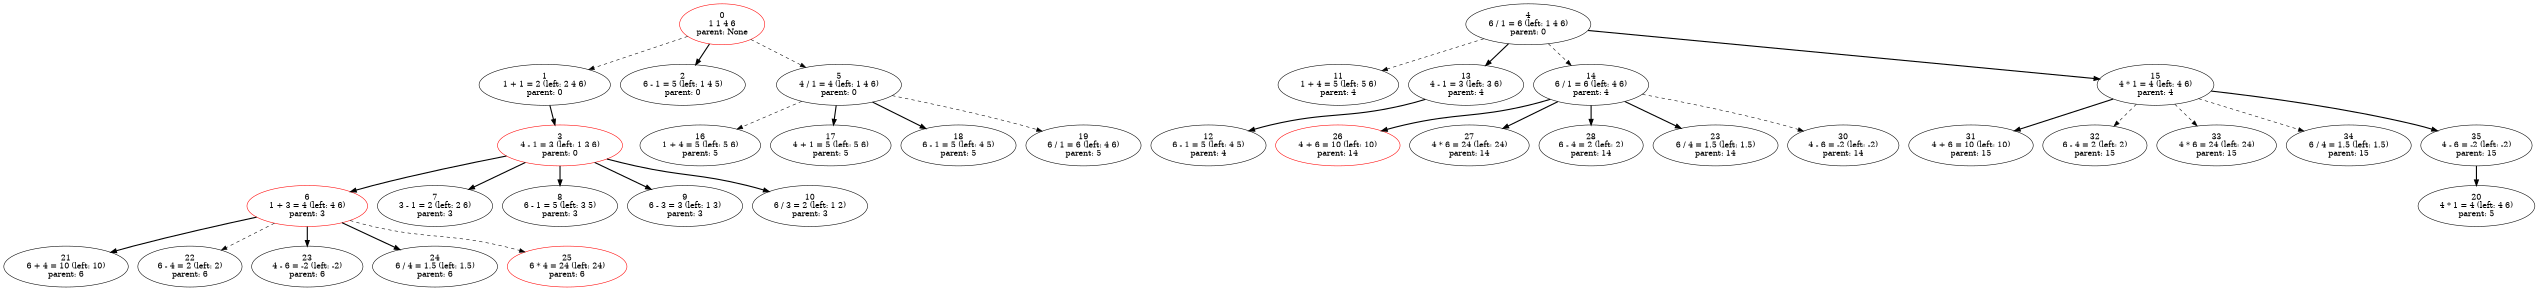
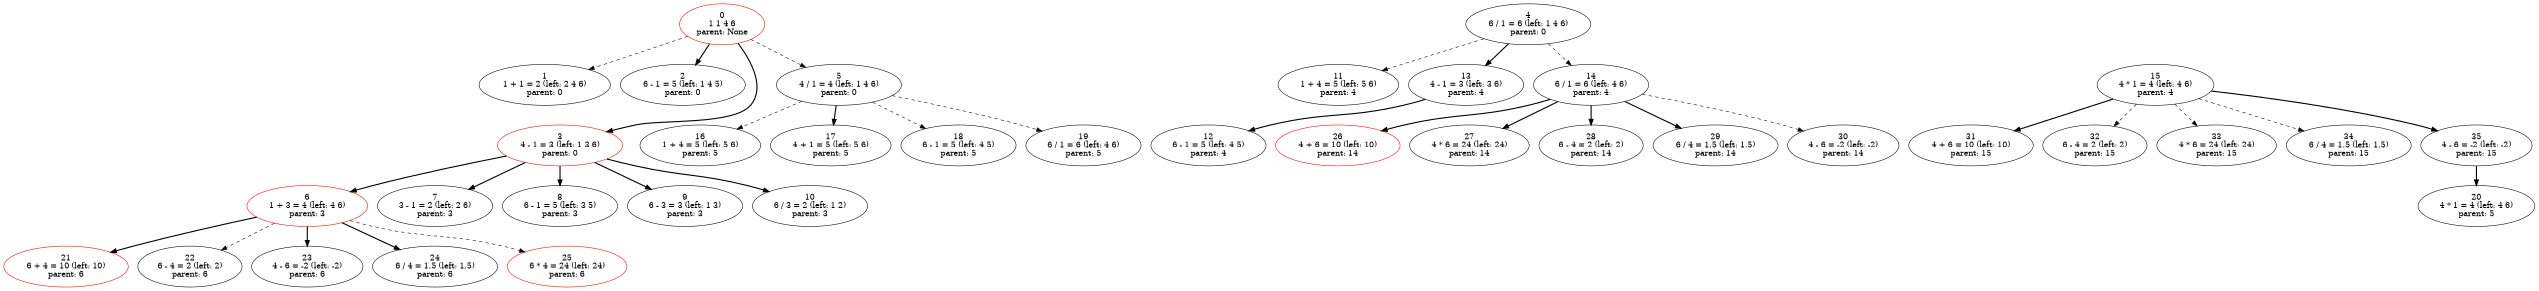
edge "4 6 / 1 = 6 (left: 1 4 6) parent: 0" -> "15 4 * 1 = 4 (left: 4 6) parent: 4": removed
edge "1 1 + 1 = 2 (left: 2 4 6) parent: 0" -> "3 4 - 1 = 3 (left: 1 3 6) parent: 0": now "0 1 1 4 6 parent: None" -> "3 4 - 1 = 3 (left: 1 3 6) parent: 0"
edge "5 4 / 1 = 4 (left: 1 4 6) parent: 0" -> "18 6 - 1 = 5 (left: 4 5) parent: 5": style bold -> dashed
node "23 6 / 4 = 1.5 (left: 1.5) parent: 14": label "23 6 / 4 = 1.5 (left: 1.5) parent: 14" -> "29 6 / 4 = 1.5 (left: 1.5) parent: 14"
node "21 6 + 4 = 10 (left: 10) parent: 6": color black -> red
